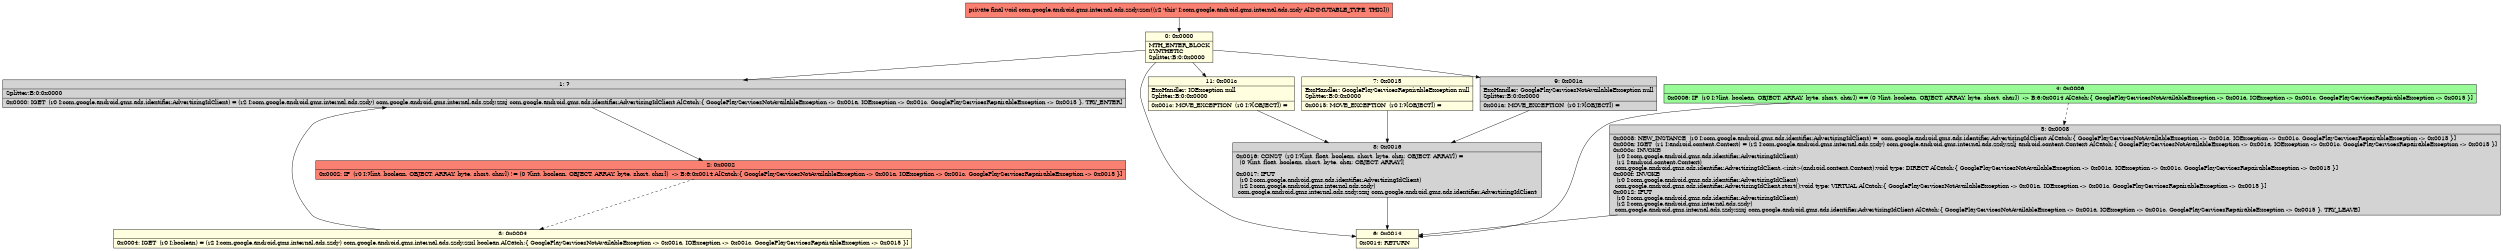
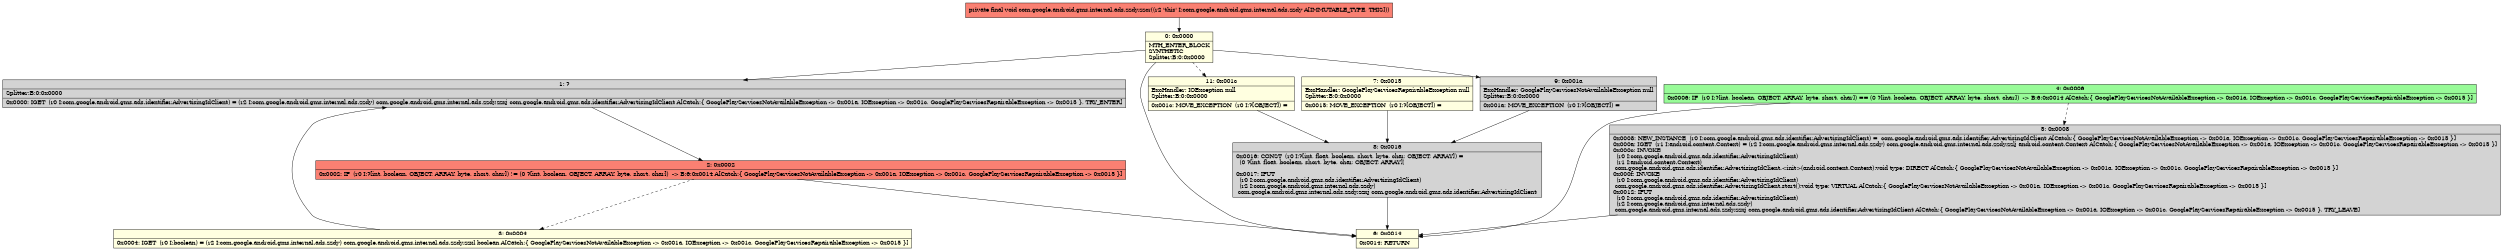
edge "0: 0x0000" -> "11: 0x001c": style solid -> dashed
edge "2: 0x0002" -> "6: 0x0014": added
